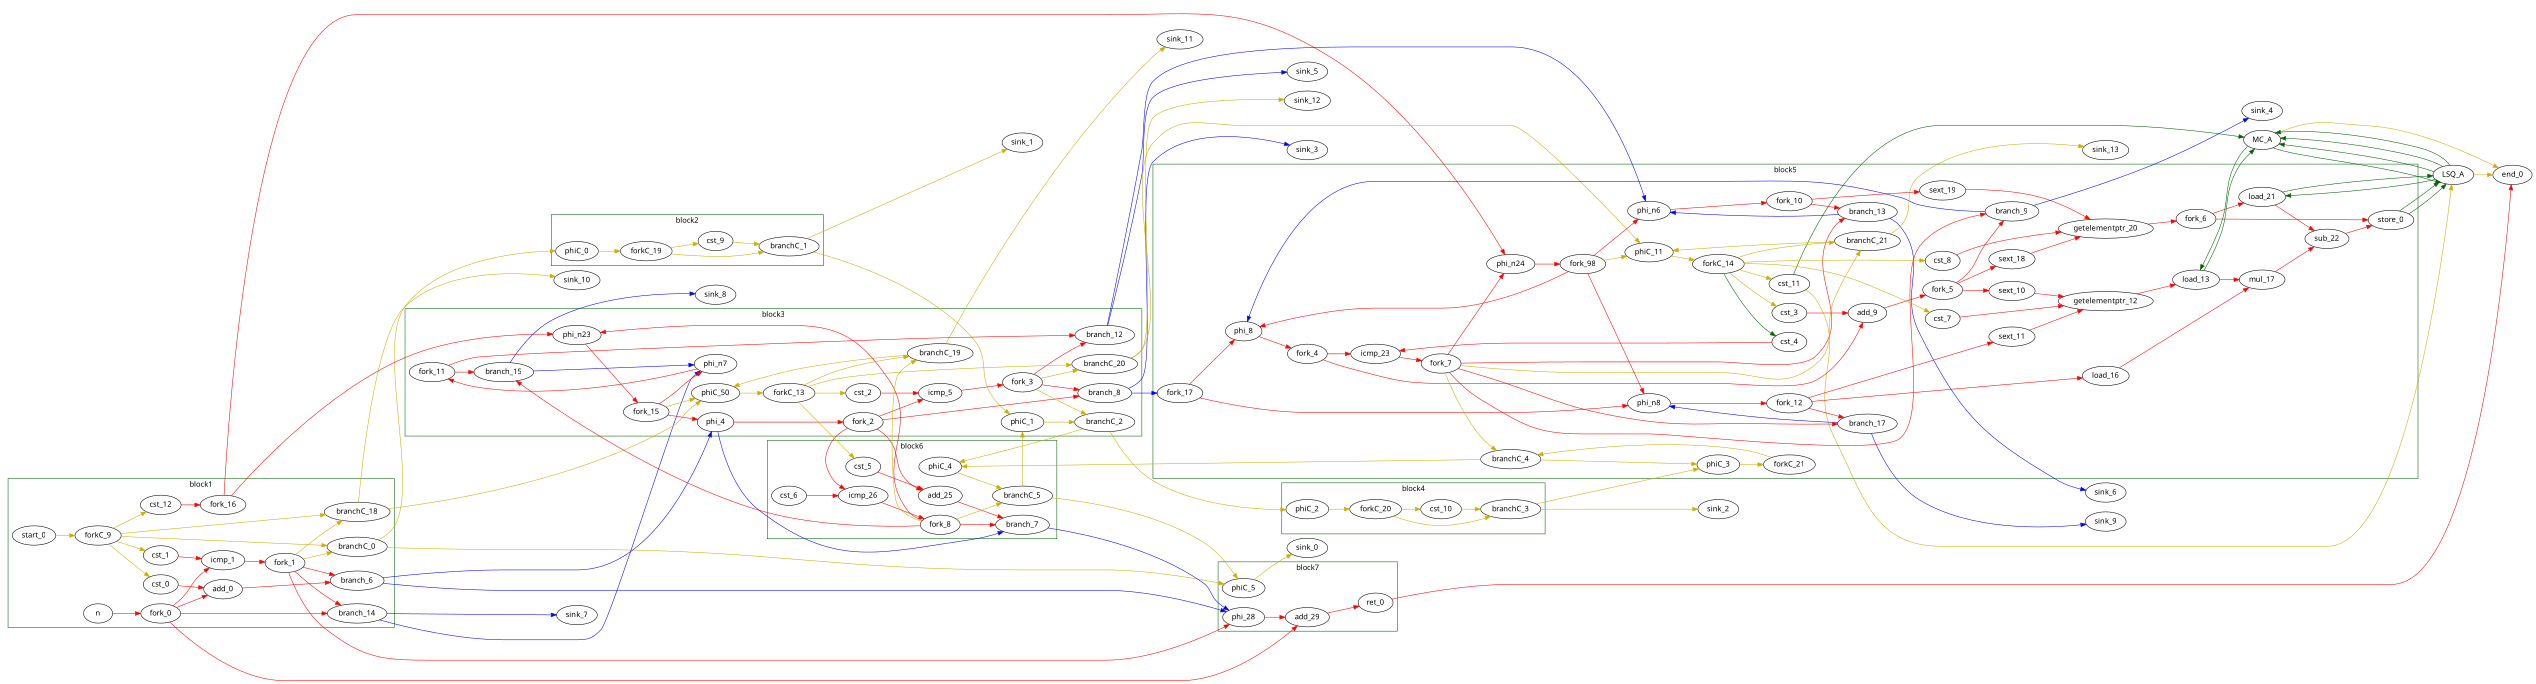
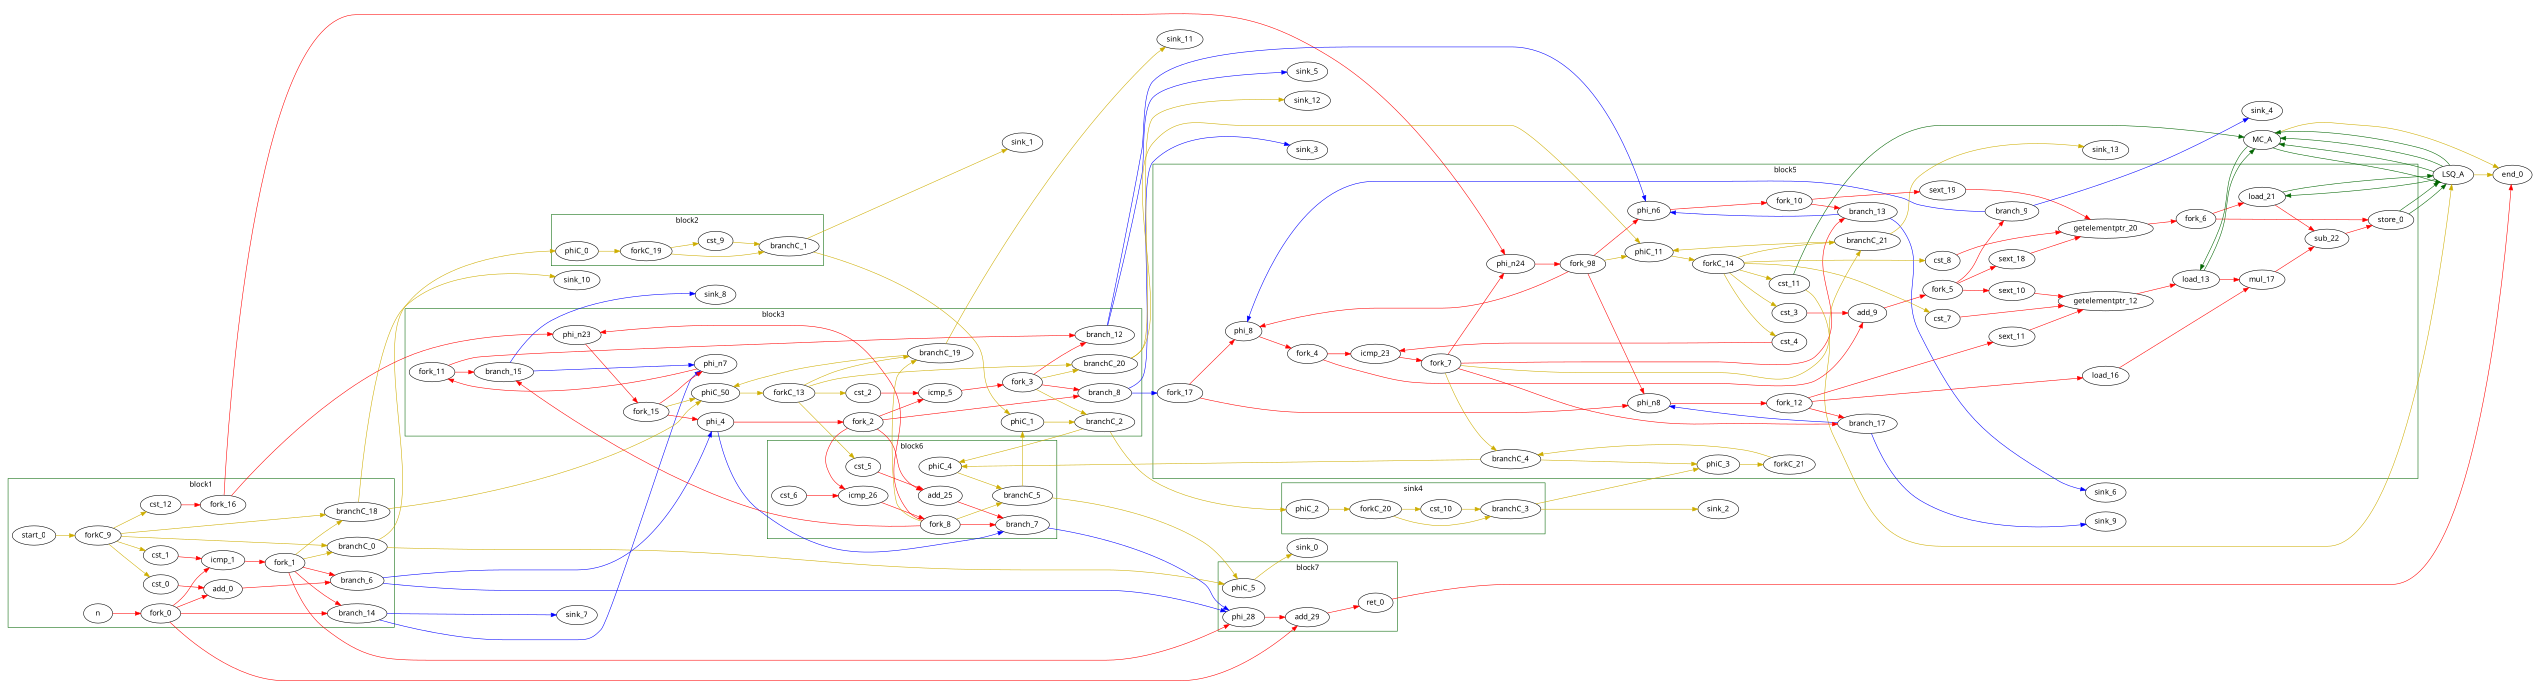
edge "forkC_14" -> "cst_4": color darkgreen -> gold3
edge "fork_7" -> "branch_9": removed
cluster "block4": label "block4" -> "sink4"
